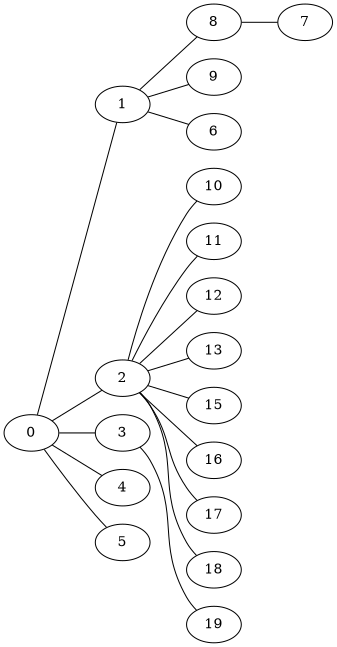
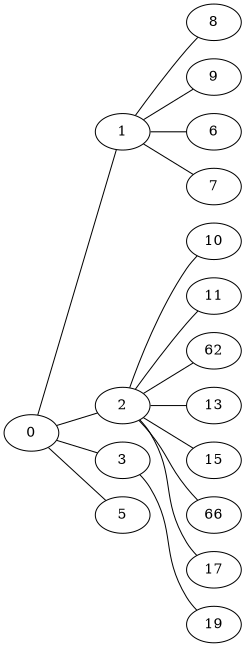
edge "8" -- "7": now "1" -- "7"
node "12": label "12" -> "62"
node "16": label "16" -> "66"
node "4": removed
node "18": removed
